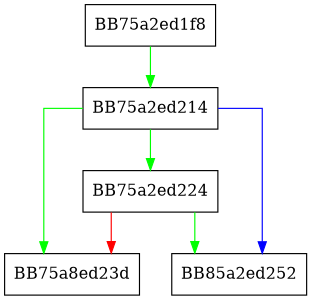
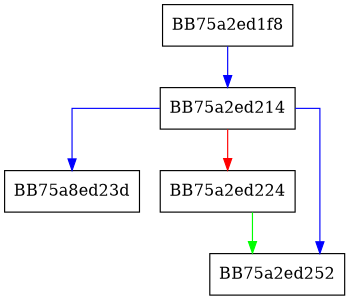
edge "BB75a2ed1f8" -> "BB75a2ed214": color green -> blue
edge "BB75a2ed214" -> "BB75a2ed224": color green -> red
edge "BB75a2ed214" -> "BB75a8ed23d": color green -> blue
edge "BB75a2ed224" -> "BB75a8ed23d": removed
node "BB85a2ed252": label "BB85a2ed252" -> "BB75a2ed252"
